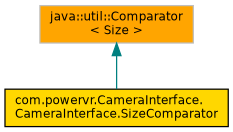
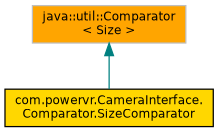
node "com.powervr.CameraInterface. CameraInterface.SizeComparator": label "com.powervr.CameraInterface. CameraInterface.SizeComparator" -> "com.powervr.CameraInterface. Comparator.SizeComparator"
